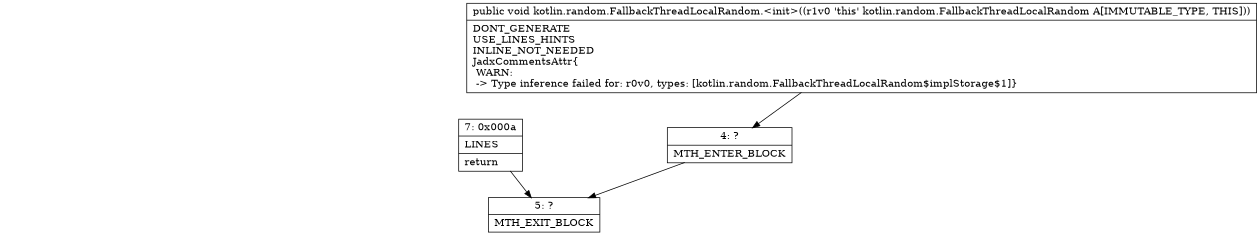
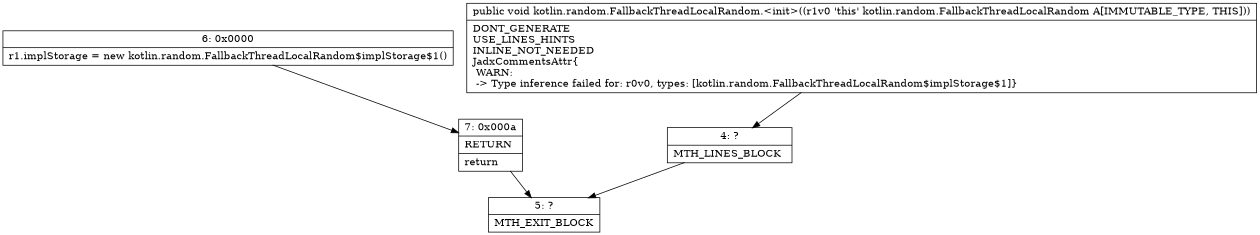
node "6: 0x0000": added
node "7: 0x000a": text "LINES" -> "RETURN"
node "4: ?": text "MTH_ENTER_BLOCK" -> "MTH_LINES_BLOCK"
